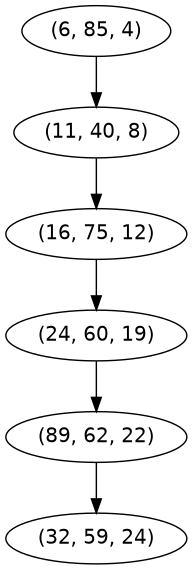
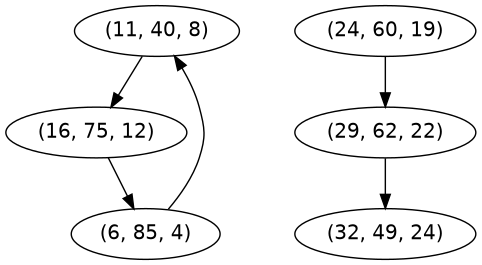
edge "(16, 75, 12)" -> "(24, 60, 19)": now "(16, 75, 12)" -> "(6, 85, 4)"
node "(89, 62, 22)": label "(89, 62, 22)" -> "(29, 62, 22)"
node "(32, 59, 24)": label "(32, 59, 24)" -> "(32, 49, 24)"
